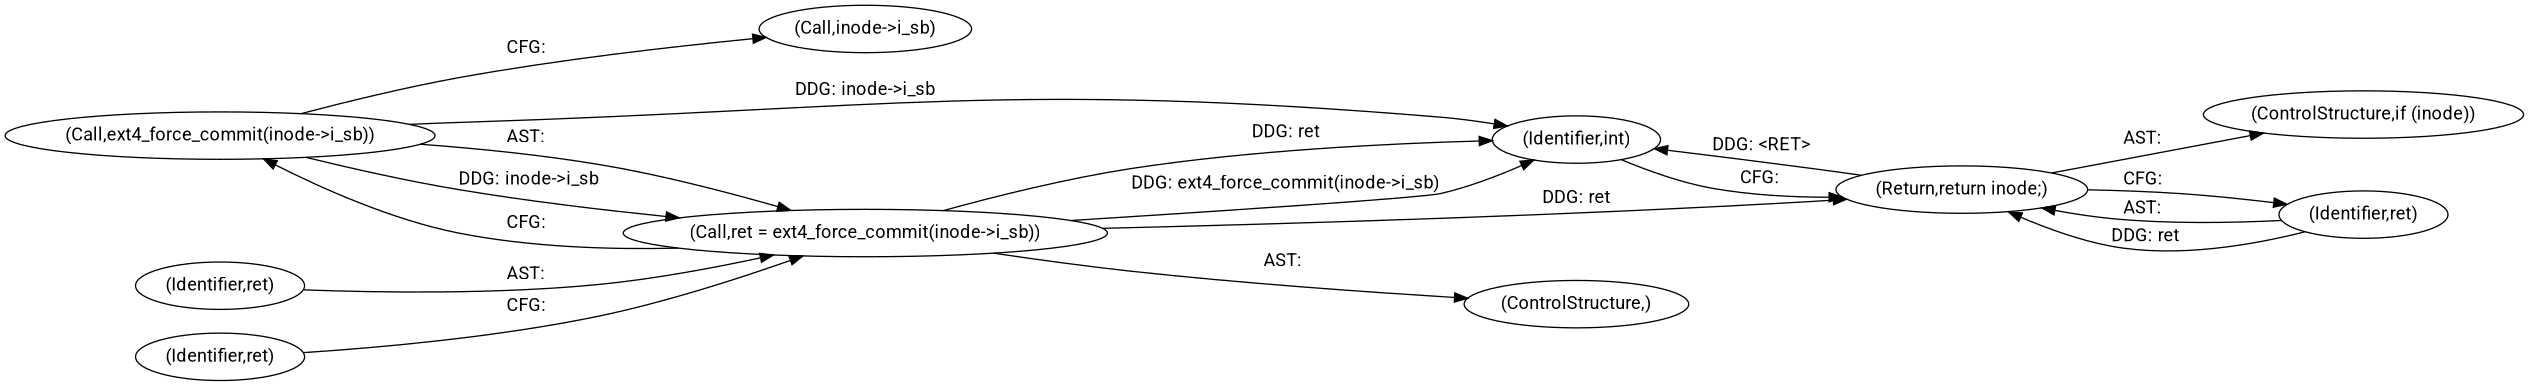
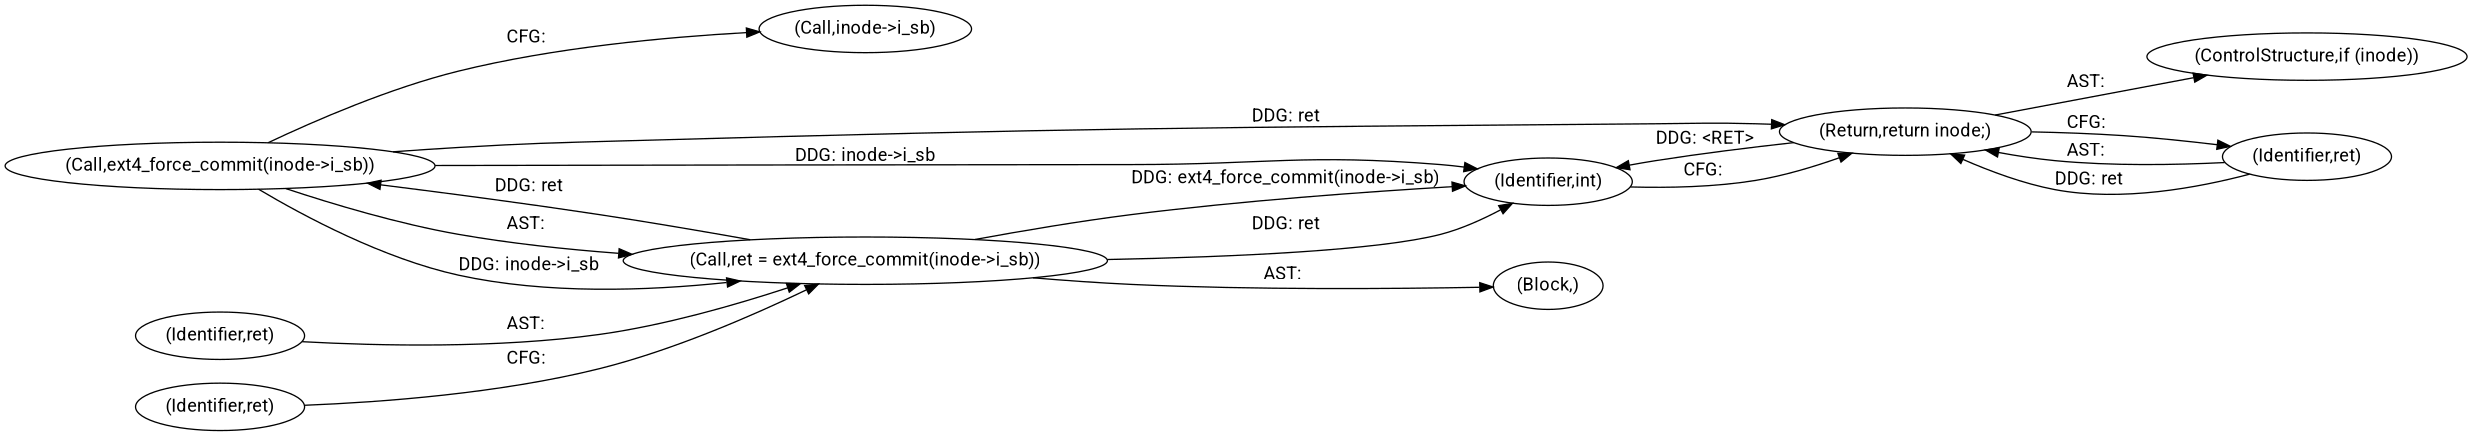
edge "(Call,ret = ext4_force_commit(inode->i_sb))" -> "(Return,return inode;)": now "(Call,ext4_force_commit(inode->i_sb))" -> "(Return,return inode;)"
edge "(Call,ret = ext4_force_commit(inode->i_sb))" -> "(Call,ext4_force_commit(inode->i_sb))": label "CFG: " -> "DDG: ret"
node "(ControlStructure,)": label "(ControlStructure,)" -> "(Block,)"
